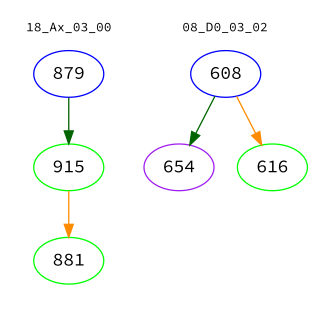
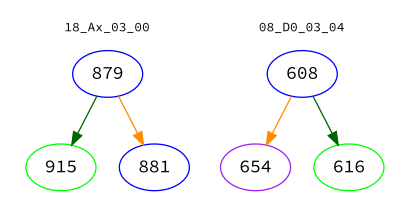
cluster "08_D0_03_02": label "08_D0_03_02" -> "08_D0_03_04"
edge "608" -> "654": color darkgreen -> darkorange
edge "608" -> "616": color darkorange -> darkgreen
edge "915" -> "881": now "879" -> "881"
node "881": color green -> blue
